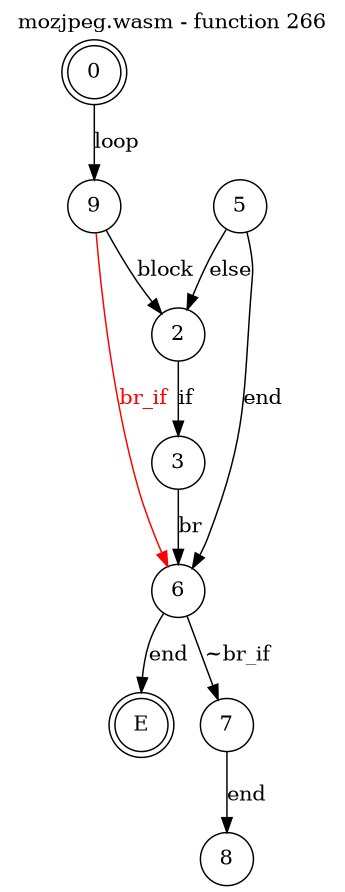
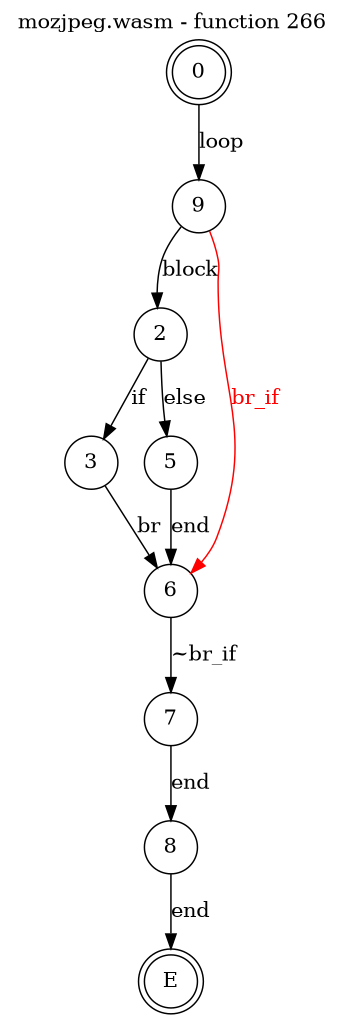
edge "5" -> "2": reversed
edge "6" -> "E": now "8" -> "E"
